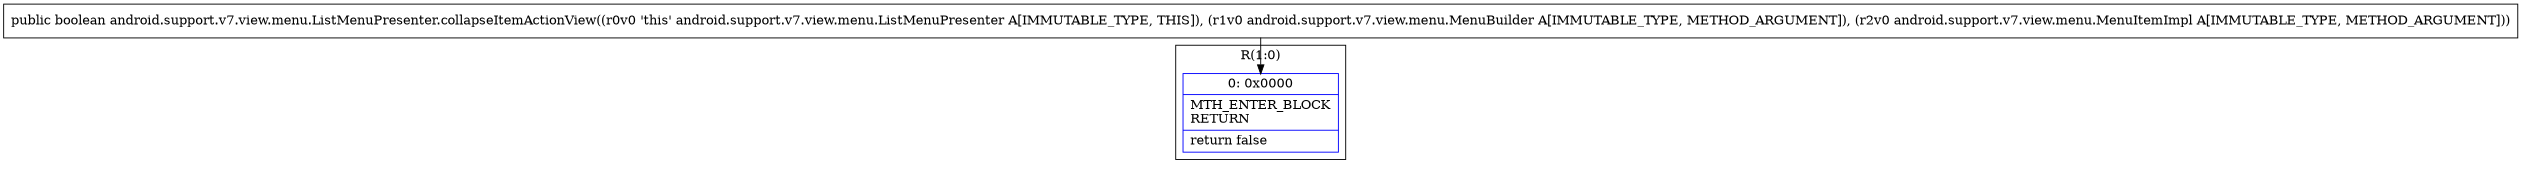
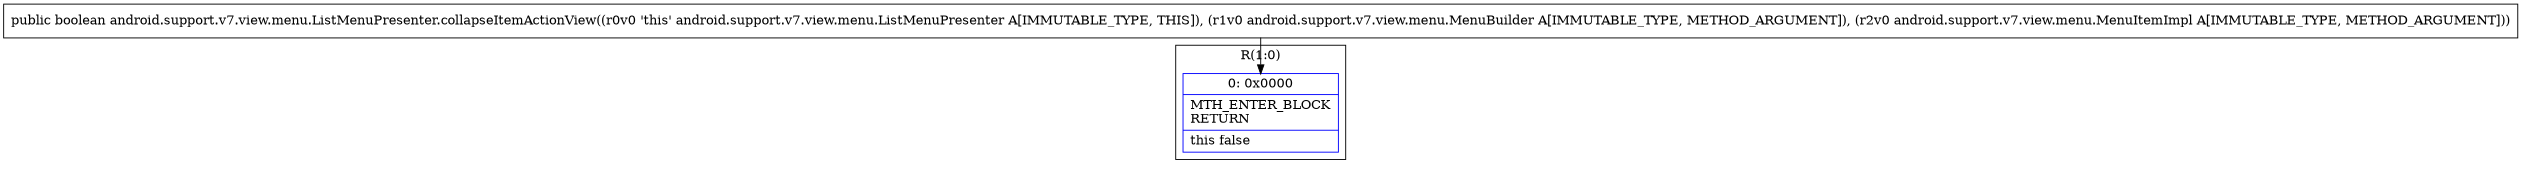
node "0: 0x0000": text "return false" -> "this false"
